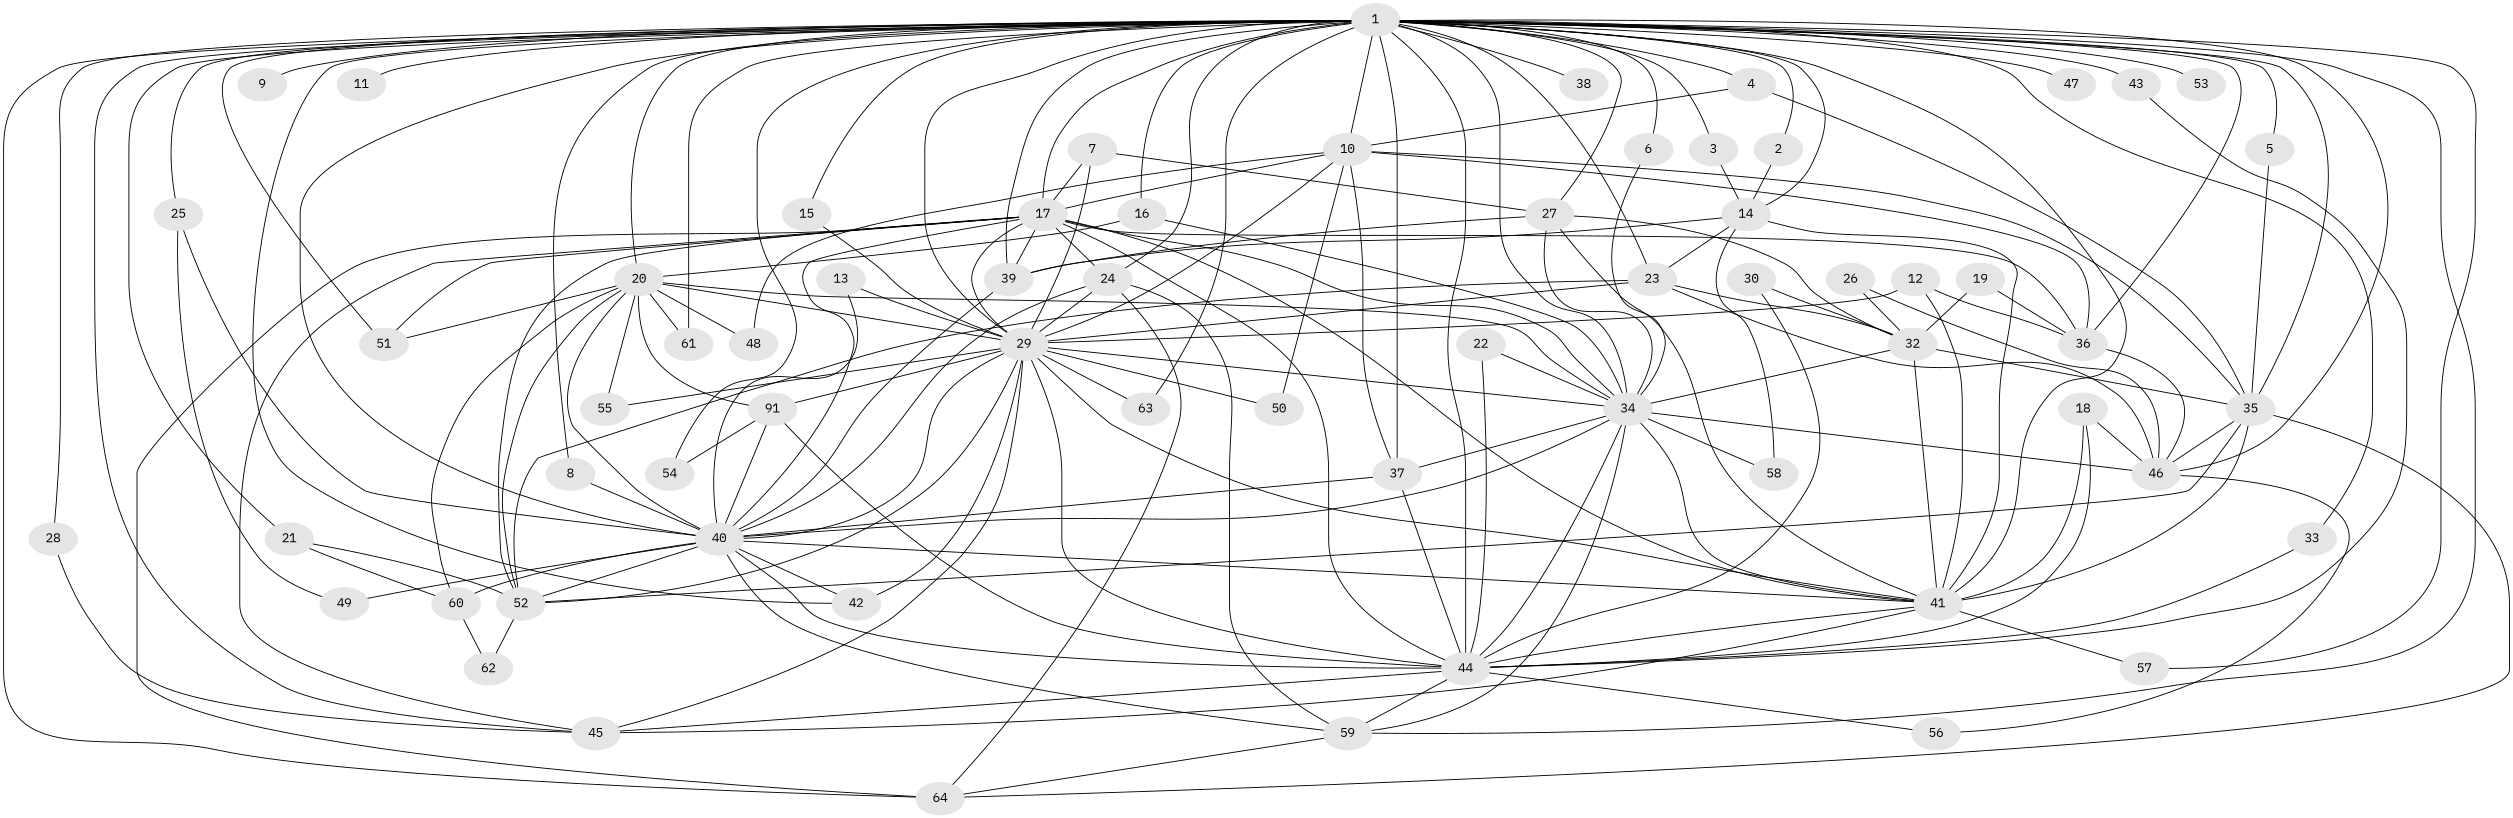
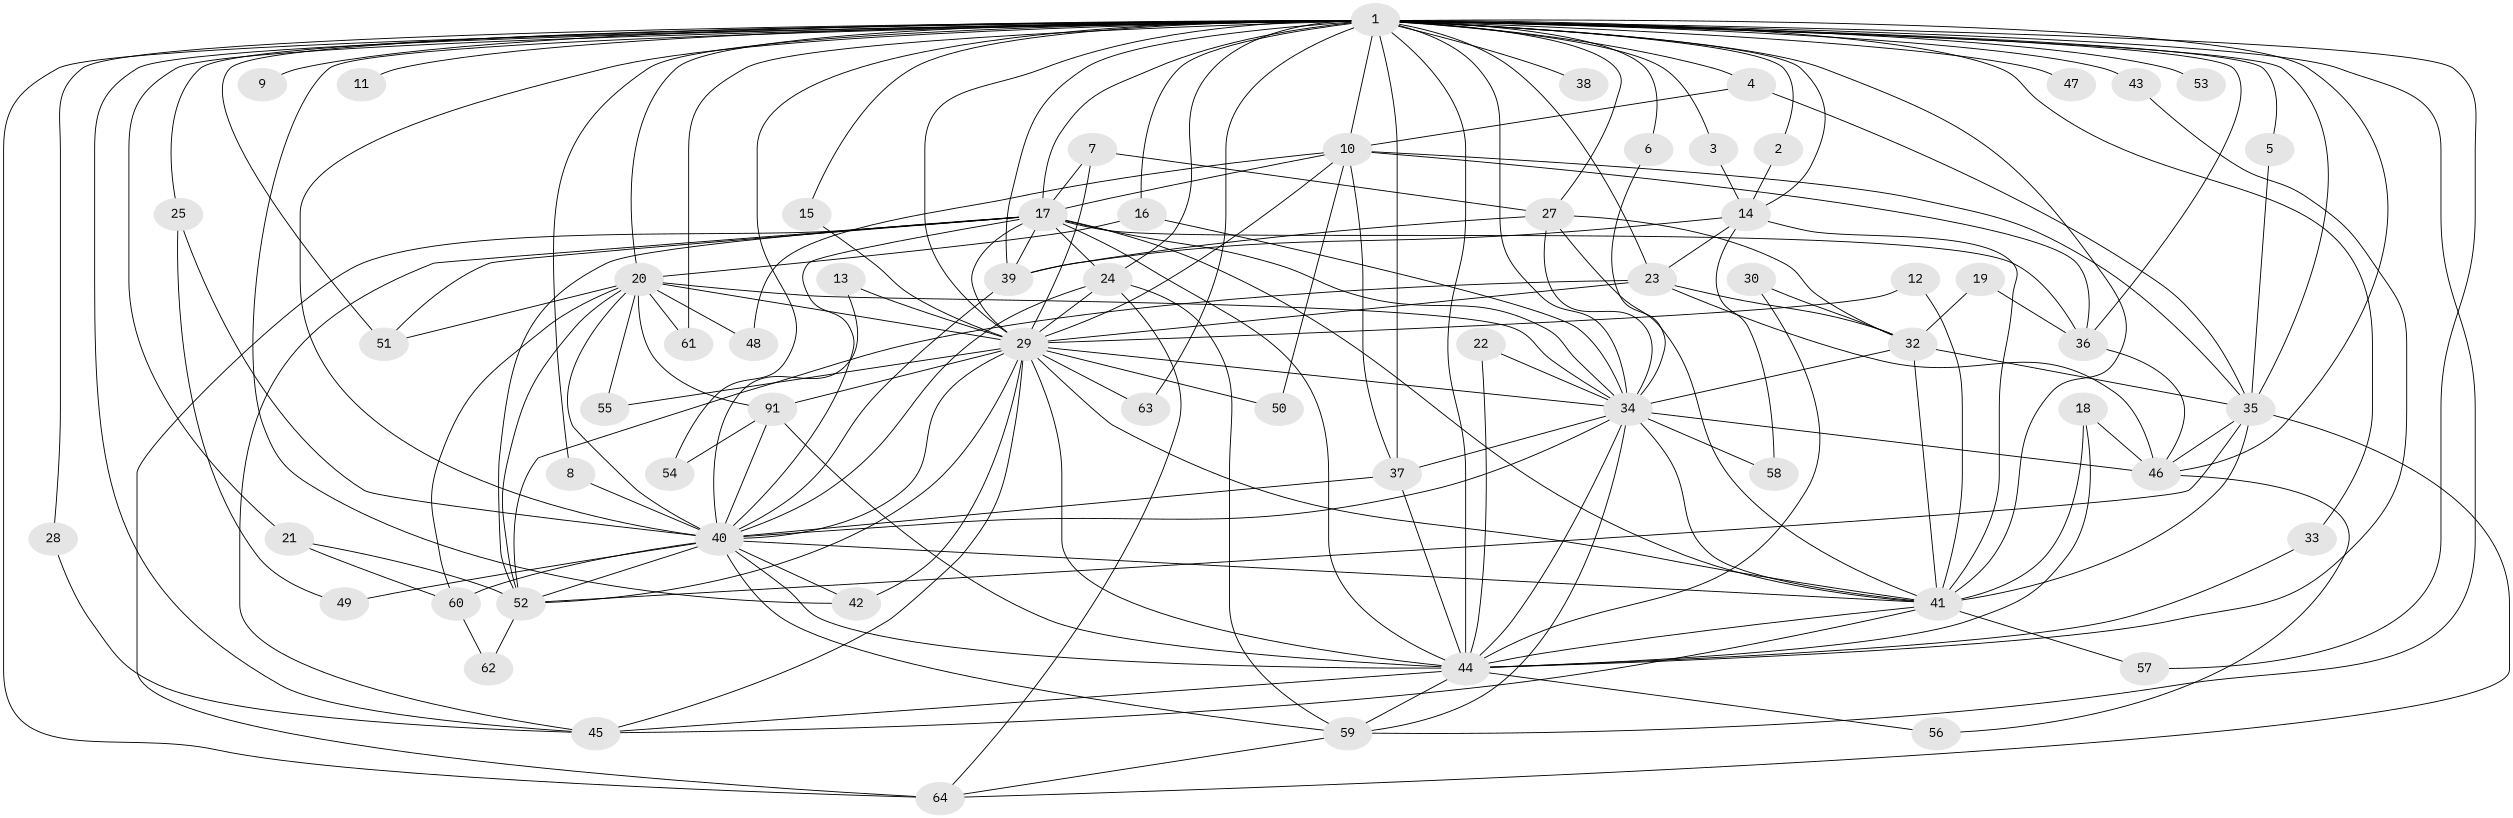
node "26": removed
edge "12" -- "36": removed
